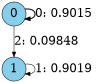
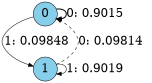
edge "0" -> "1": label "2: 0.09848  " -> "1: 0.09848  "
edge "1" -> "0": added, label "0: 0.09814"
